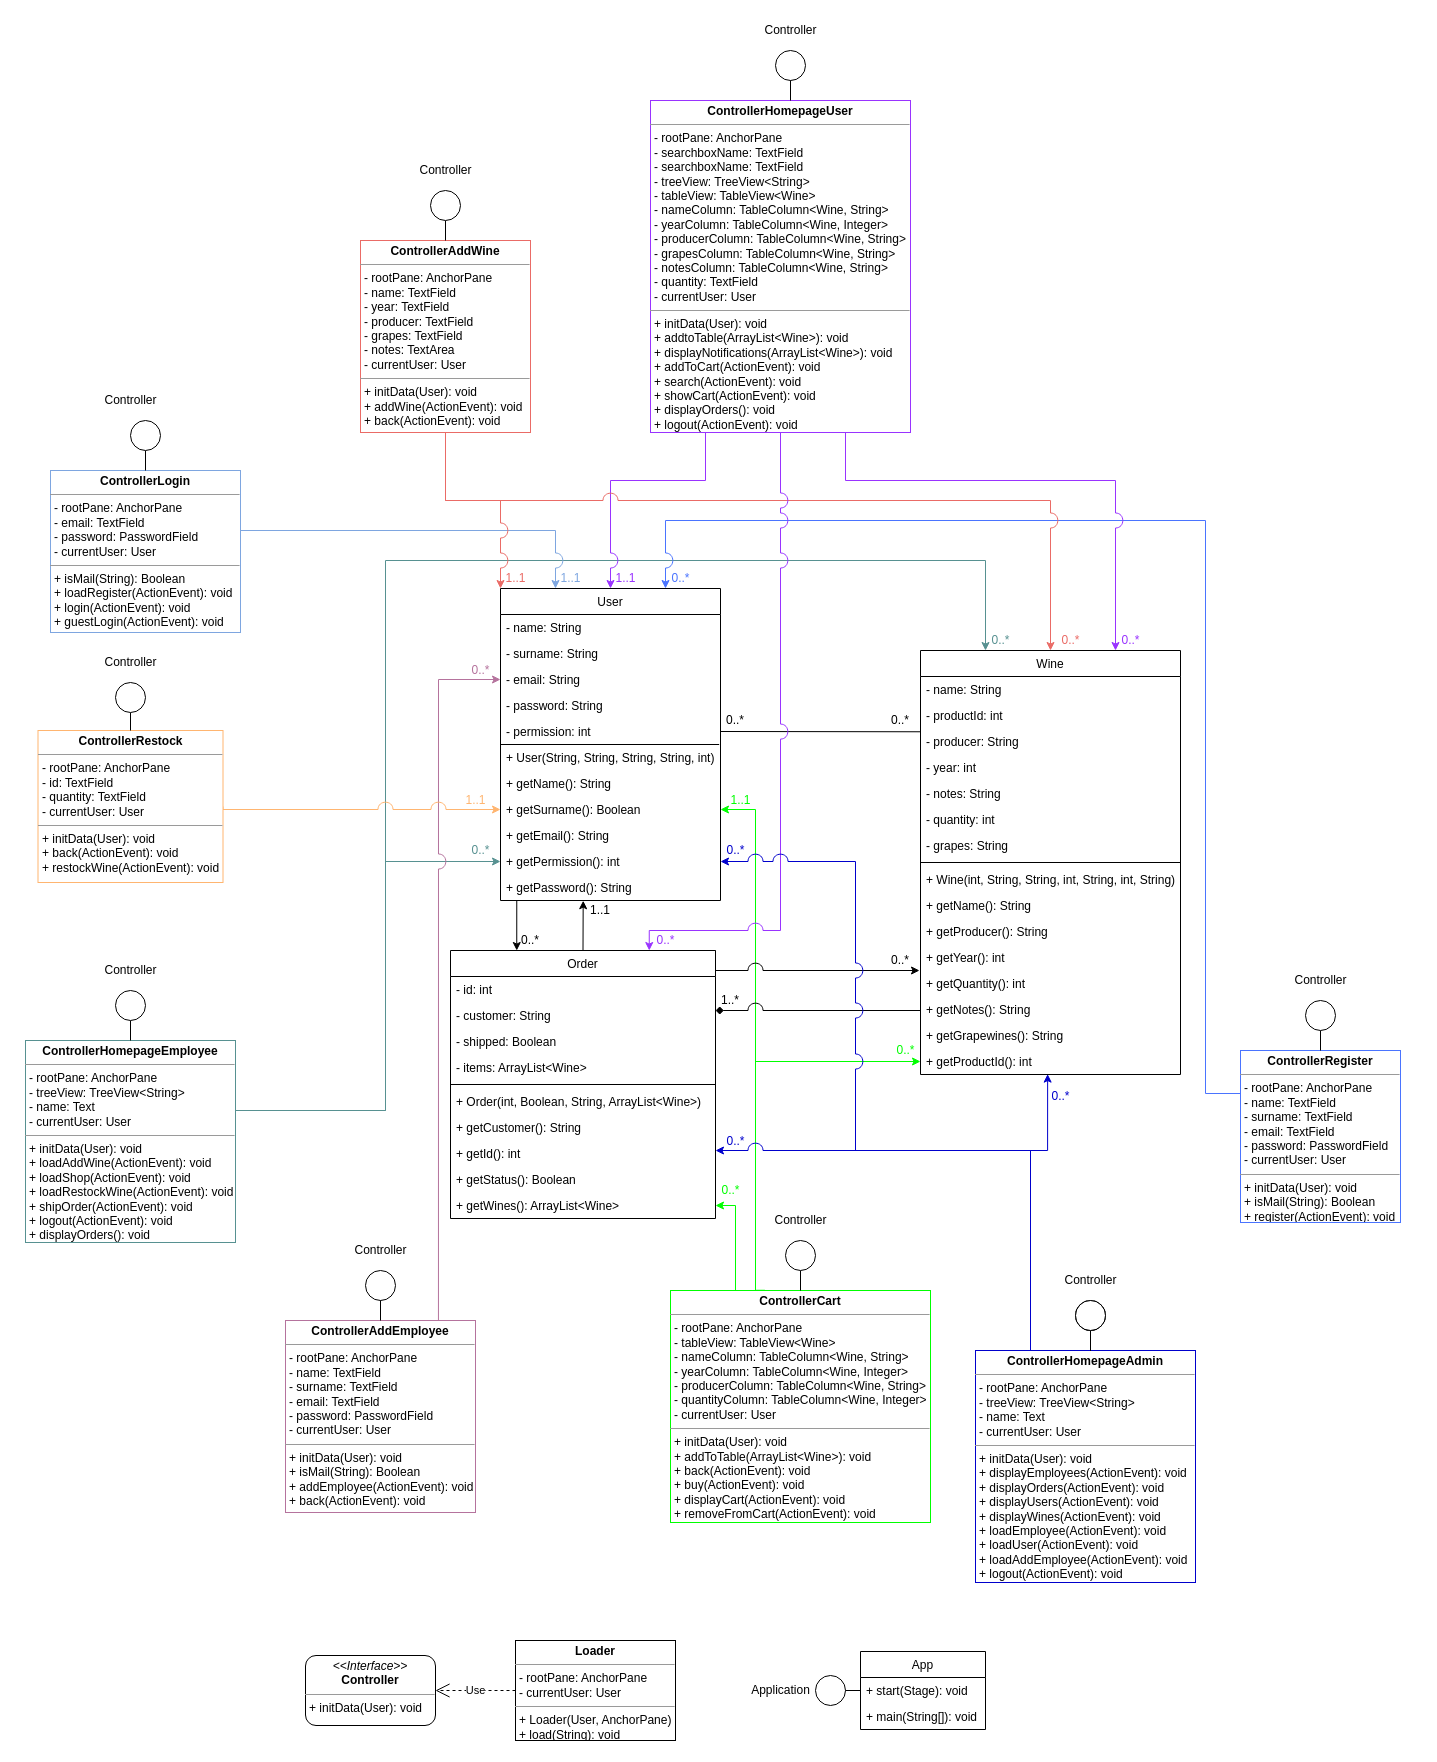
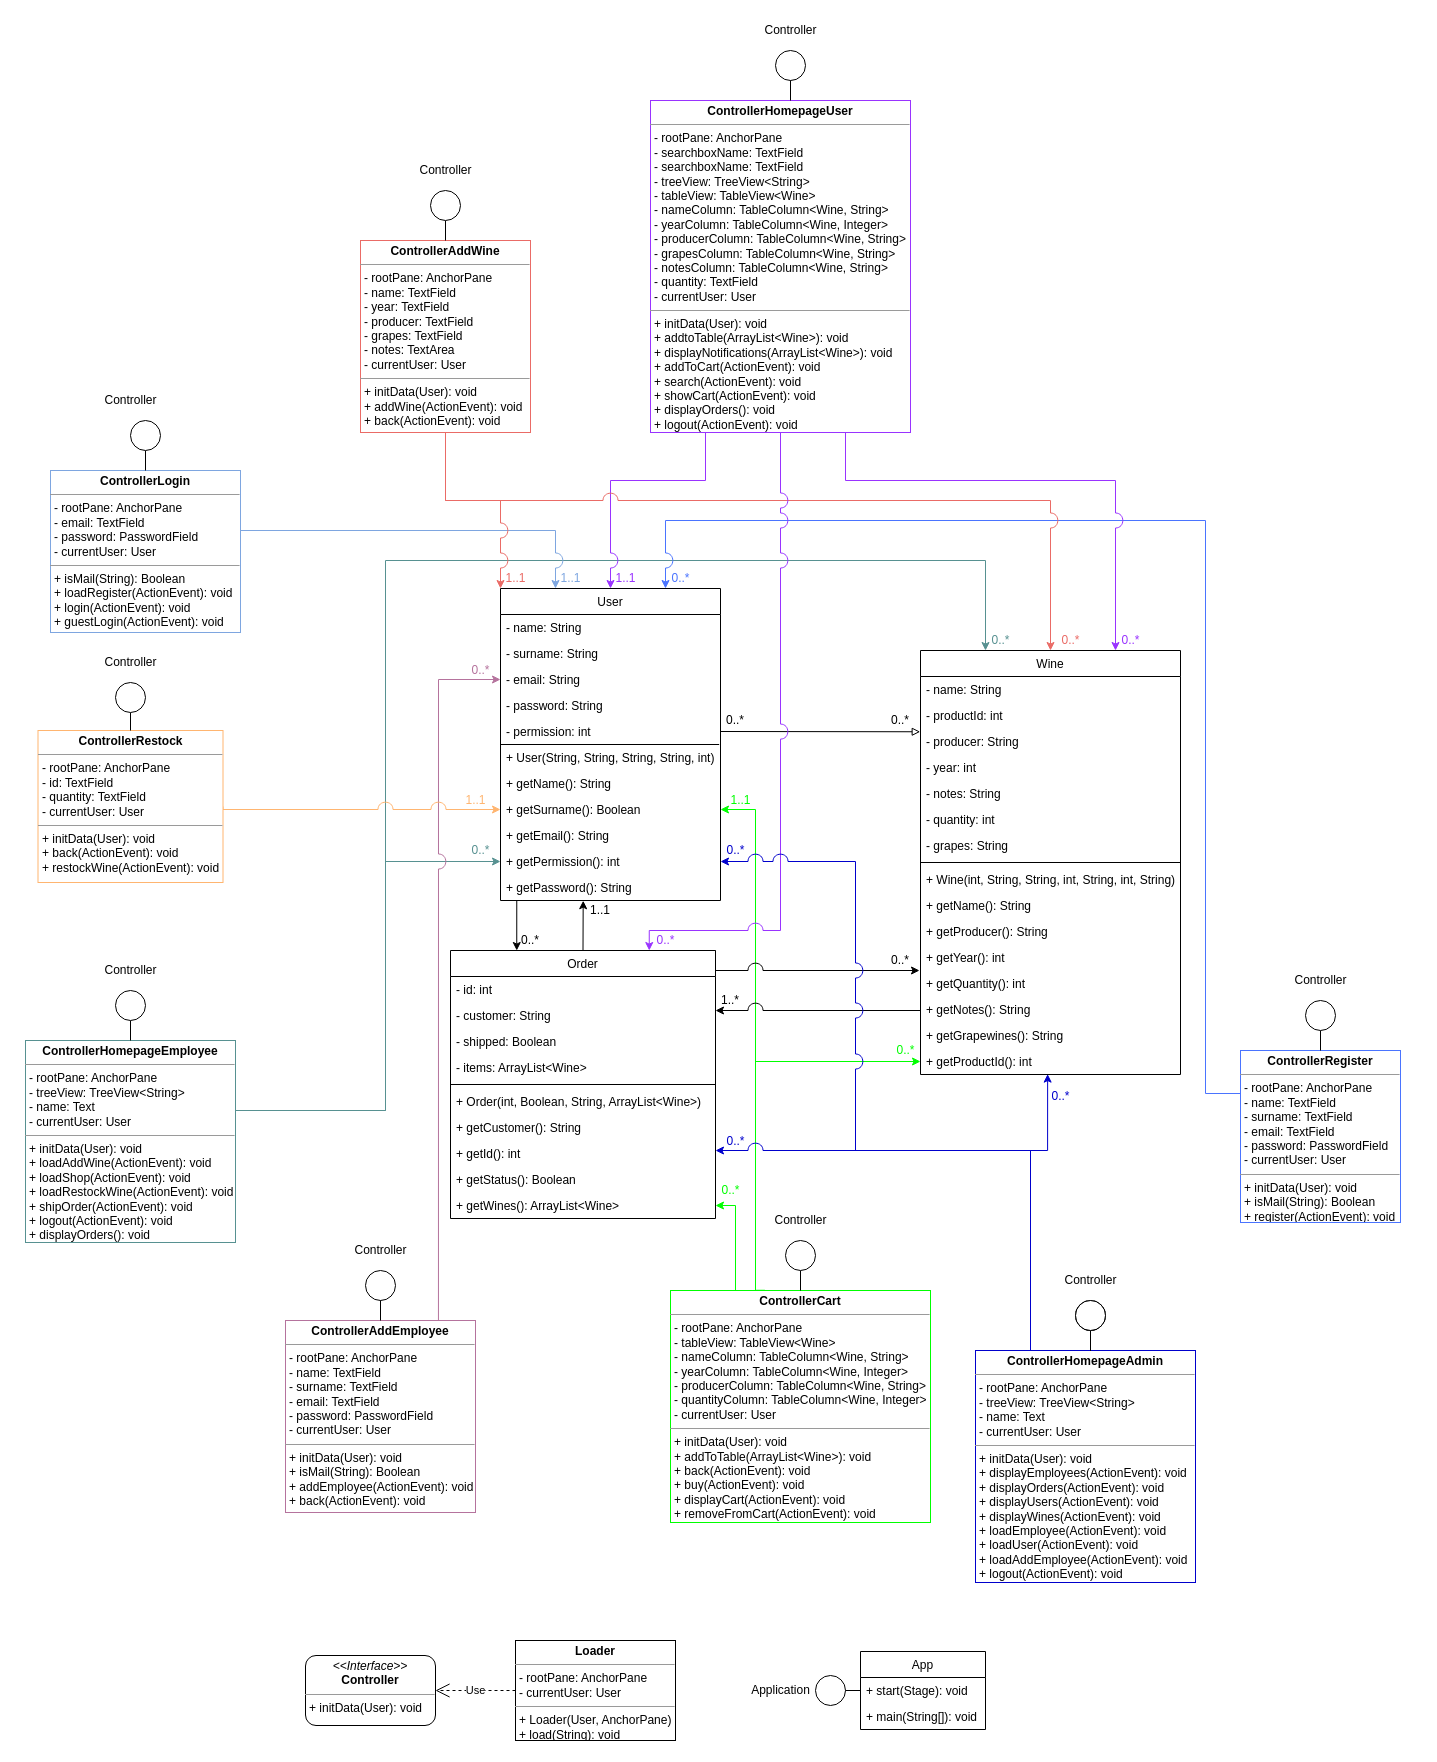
edge "- permission: int" -- "- producer: String": arrowhead none -> block
edge "+ getYear(): int" -> "- customer: String": arrowhead diamond -> classic
